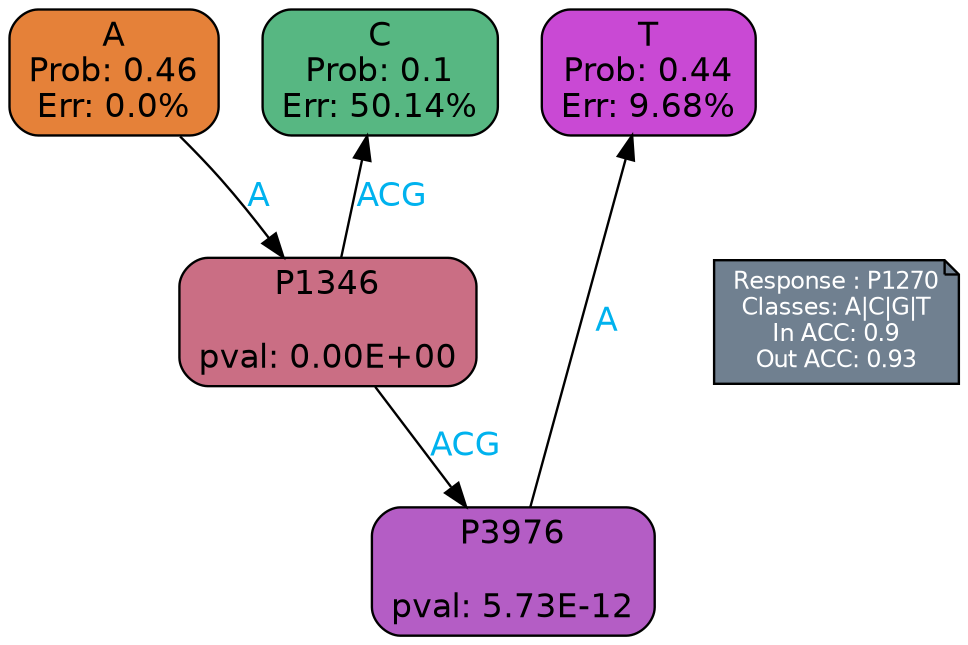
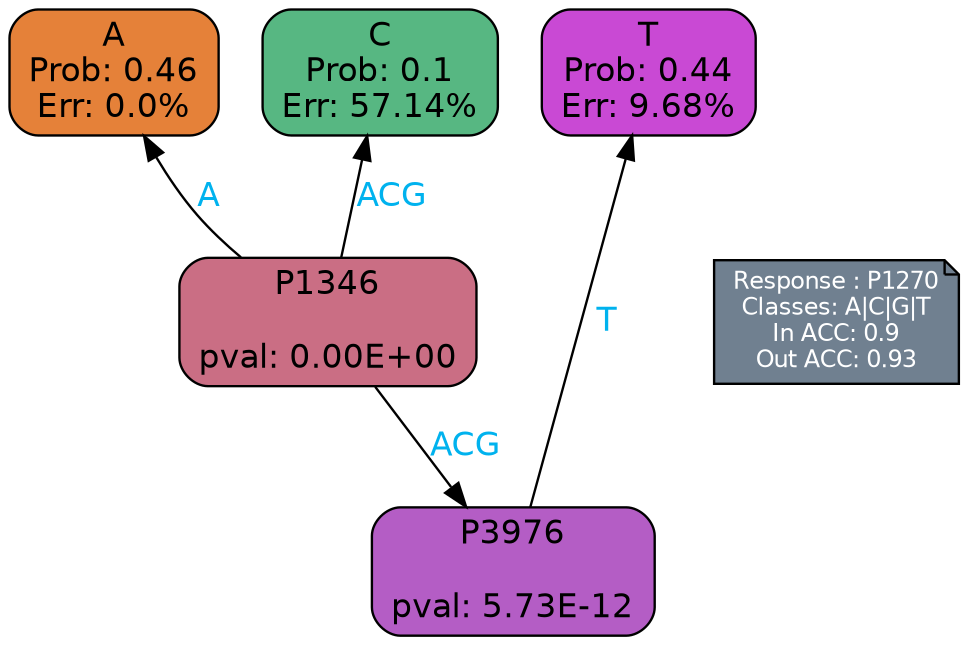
node "C Prob: 0.1 Err: 50.14%": label "C Prob: 0.1 Err: 50.14%" -> "C Prob: 0.1 Err: 57.14%"
edge "A Prob: 0.46 Err: 0.0%" -> "P1346 pval: 0.00E+00": reversed
edge "P3976 pval: 5.73E-12" -> "T Prob: 0.44 Err: 9.68%": label "A" -> "T"
